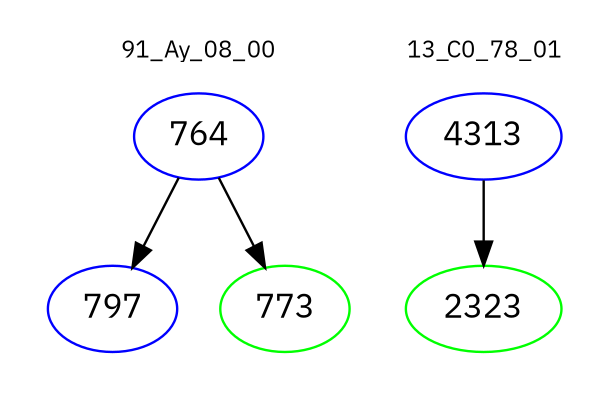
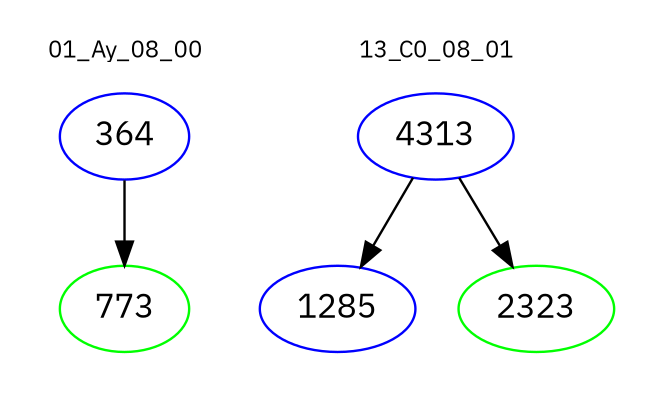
cluster "91_Ay_08_00": label "91_Ay_08_00" -> "01_Ay_08_00"
cluster "13_C0_78_01": label "13_C0_78_01" -> "13_C0_08_01"
node "764": label "764" -> "364"
node "797": removed
node "1285": added
